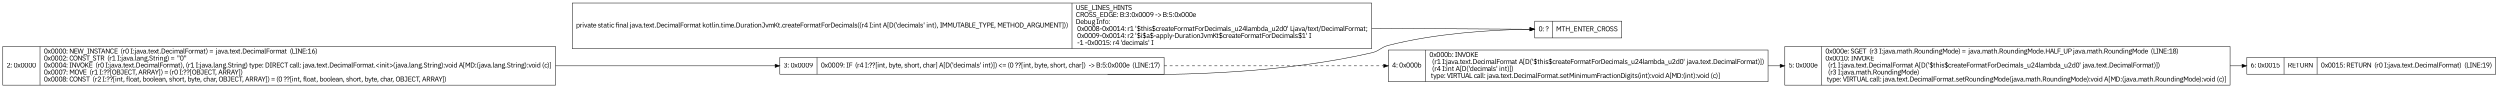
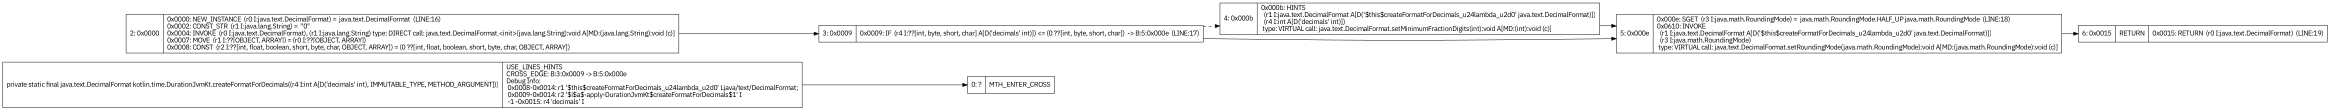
node "4: 0x000b": text "0x000b: INVOKE" -> "0x000b: HINTS"
node "5: 0x000e": text "0x0010: INVOKE" -> "0x0610: INVOKE"
edge "3: 0x0009" -> "0: ?": now "3: 0x0009" -> "5: 0x000e"
